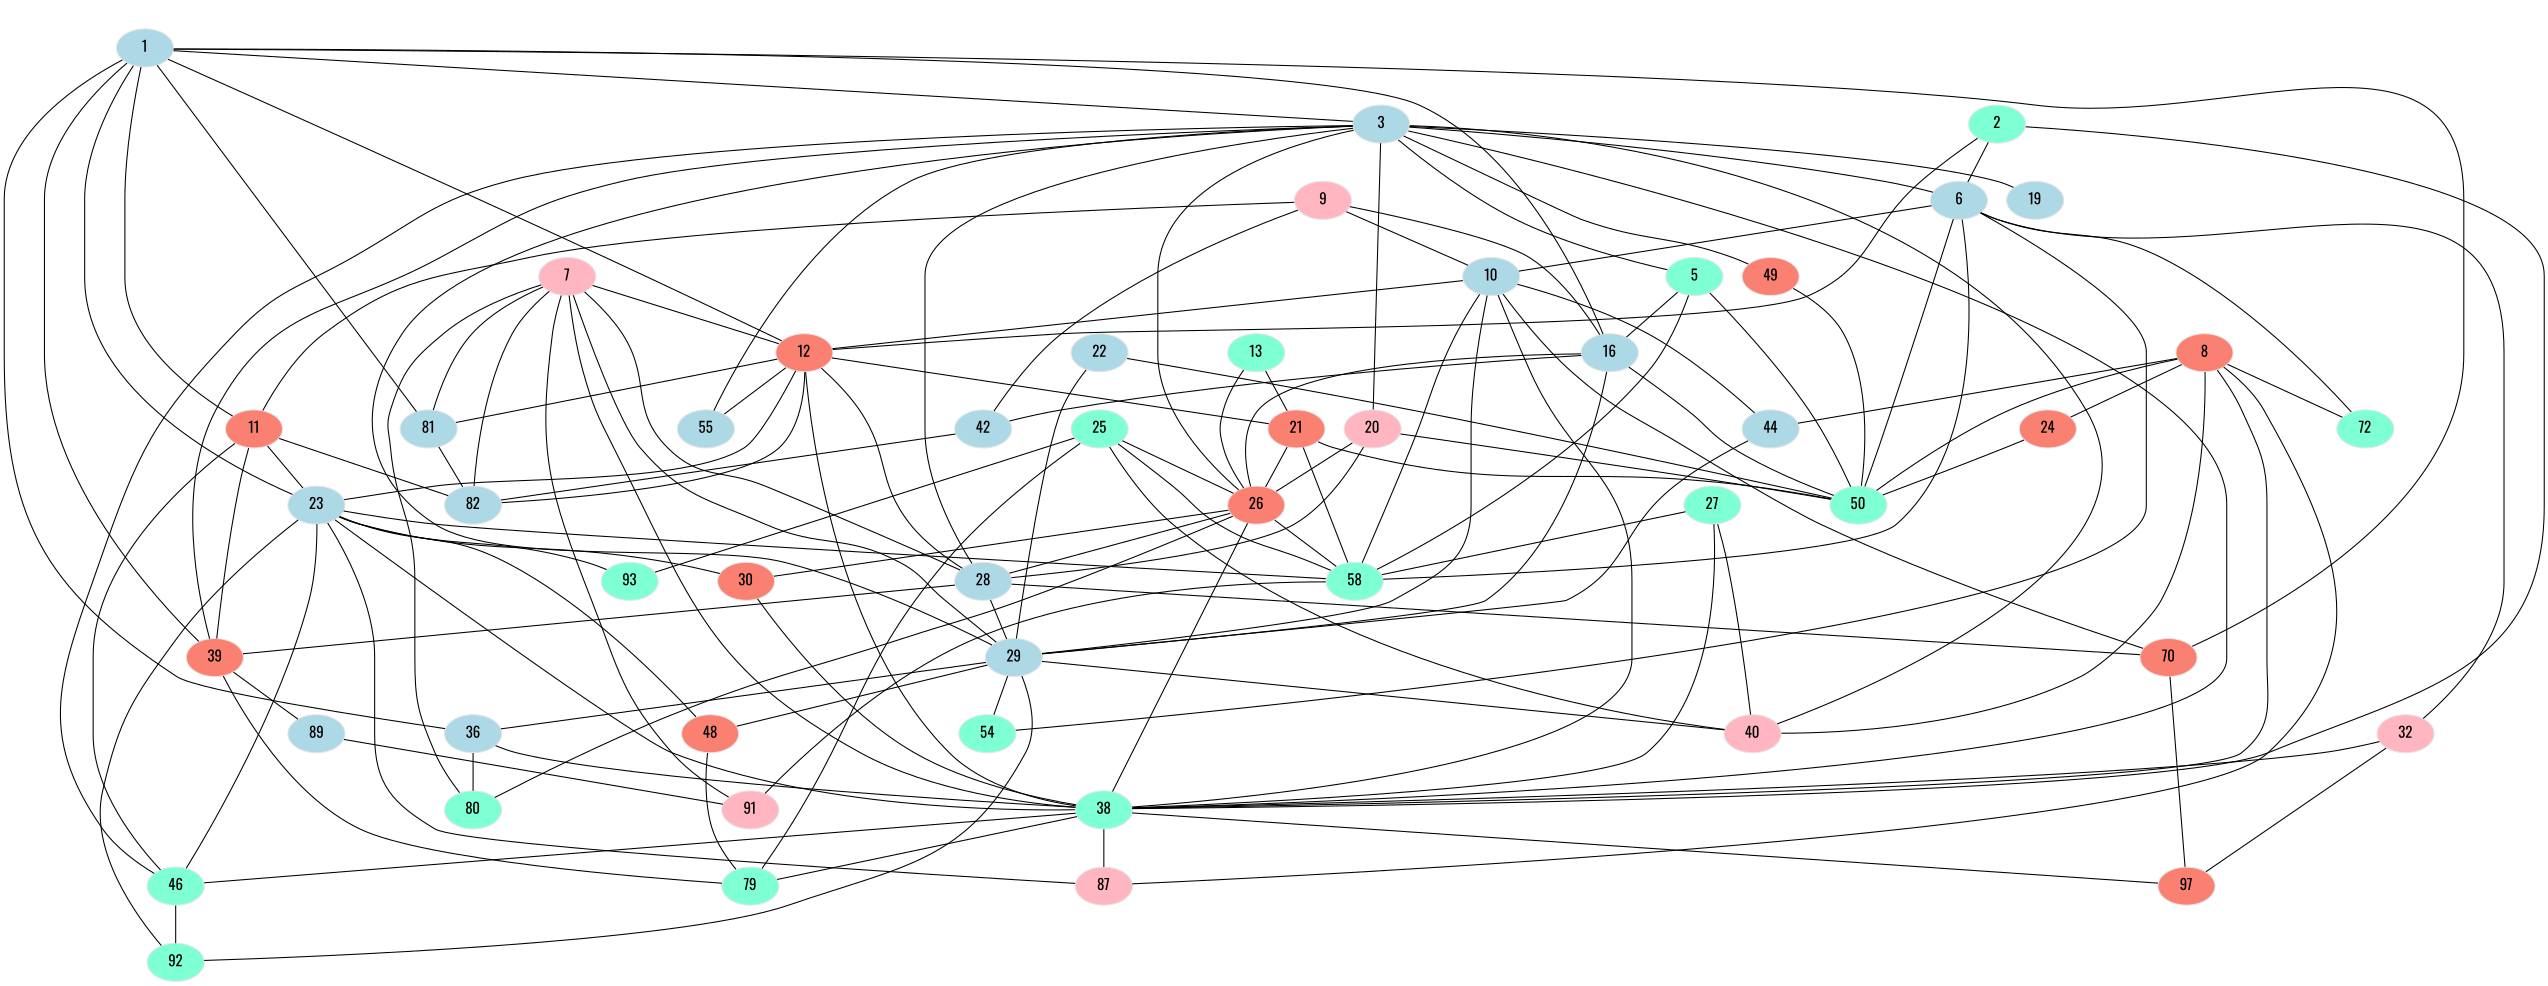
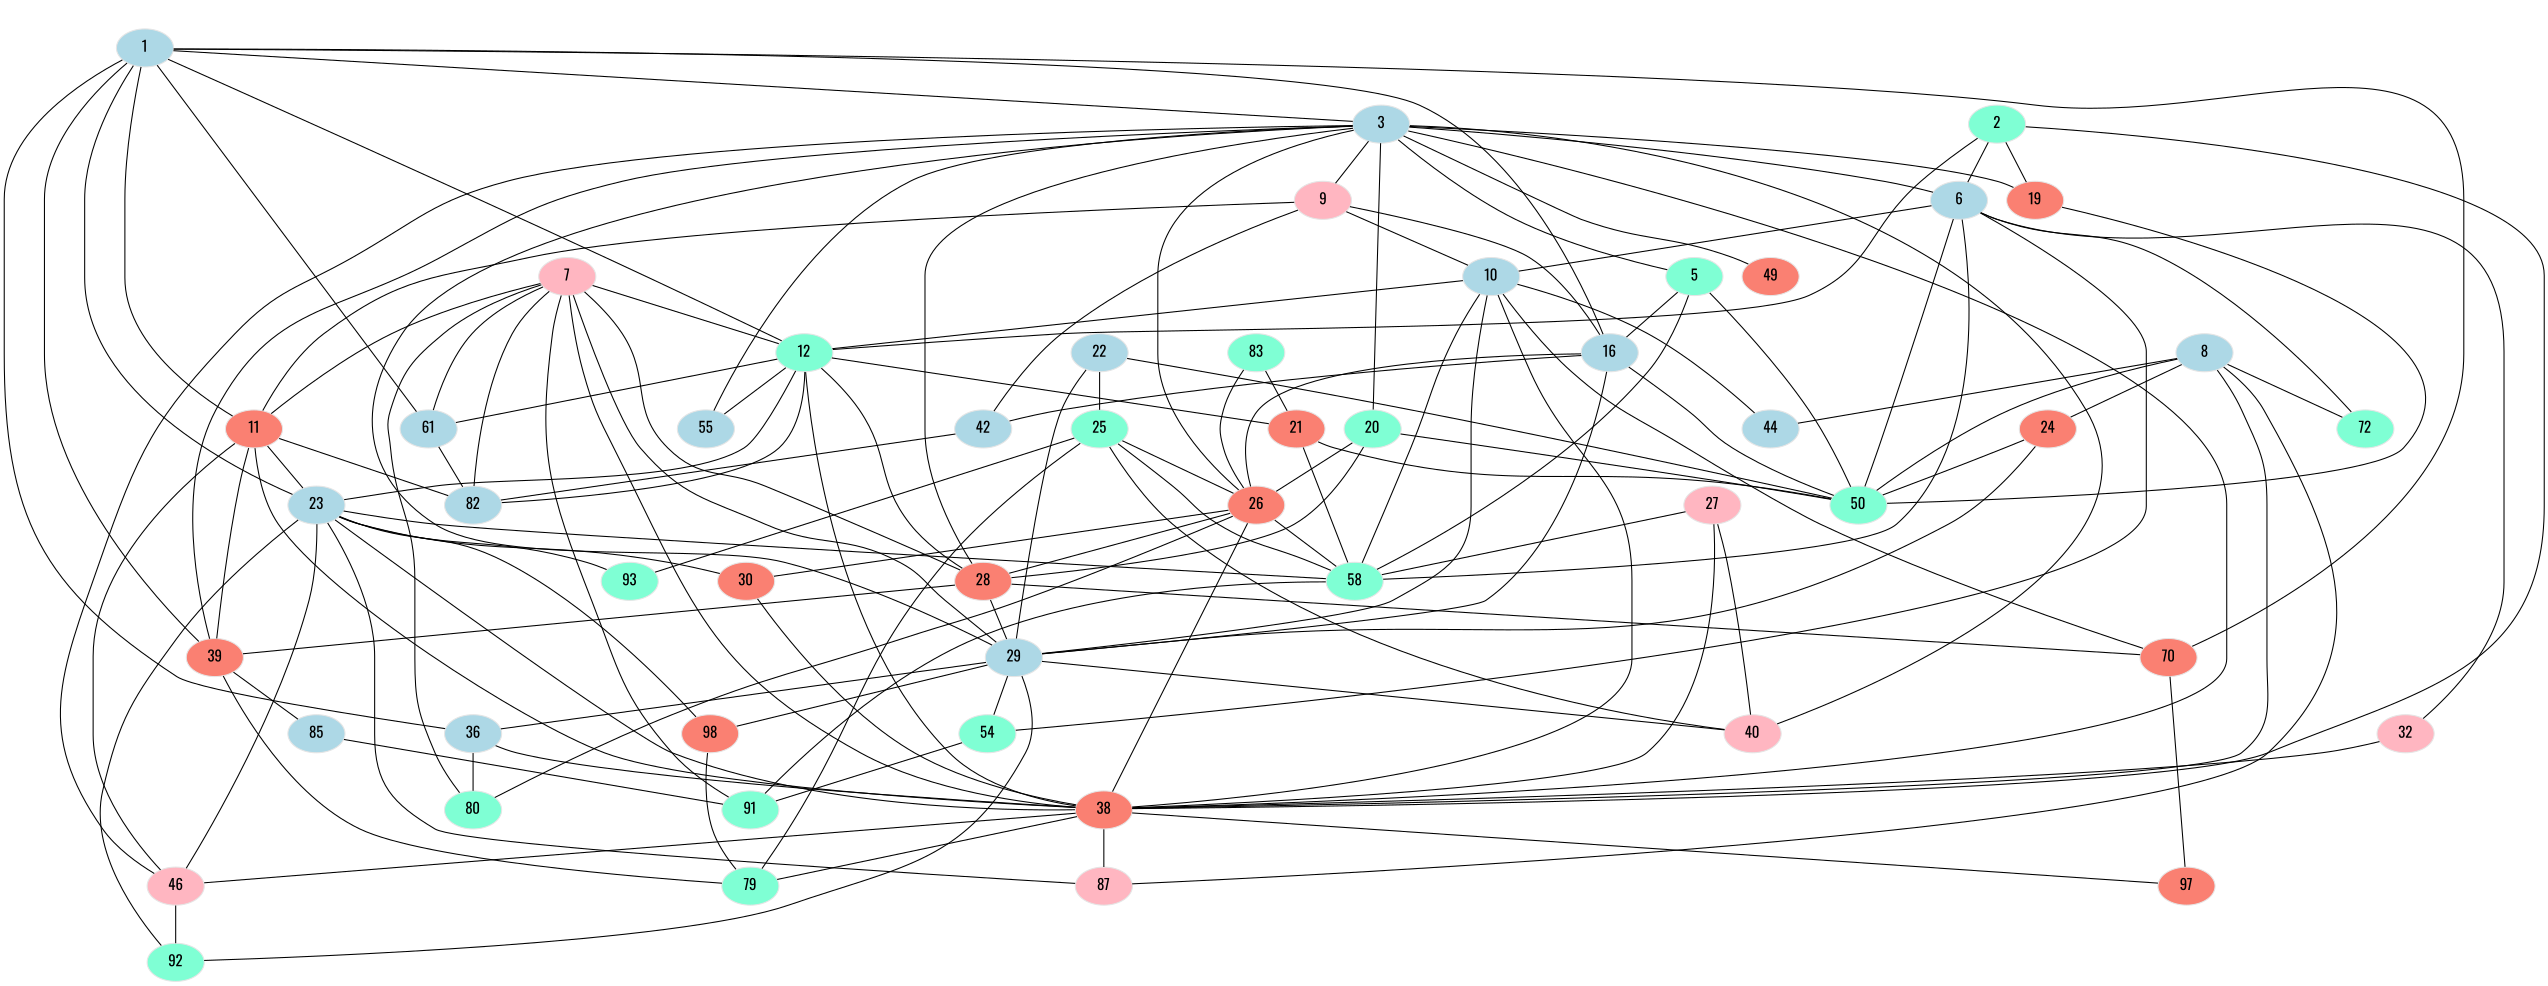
edge "3" -- "9": added
edge "2" -- "19": added
node "19": fillcolor lightblue -> salmon
edge "7" -- "11": added
node "12": fillcolor salmon -> aquamarine
node "13": label "13" -> "83"
node "8": fillcolor salmon -> lightblue
edge "49" -- "50": now "19" -- "50"
edge "22" -- "25": added
node "81": label "81" -> "61"
node "20": fillcolor lightpink -> aquamarine
edge "21" -- "26": removed
node "27": fillcolor aquamarine -> lightpink
node "28": fillcolor lightblue -> salmon
edge "44" -- "29": now "24" -- "29"
edge "8" -- "40": removed
node "89": label "89" -> "85"
node "48": label "48" -> "98"
edge "11" -- "38": added
edge "54" -- "91": added
node "91": fillcolor lightpink -> aquamarine
node "38": fillcolor aquamarine -> salmon
edge "32" -- "97": removed
node "46": fillcolor aquamarine -> lightpink
